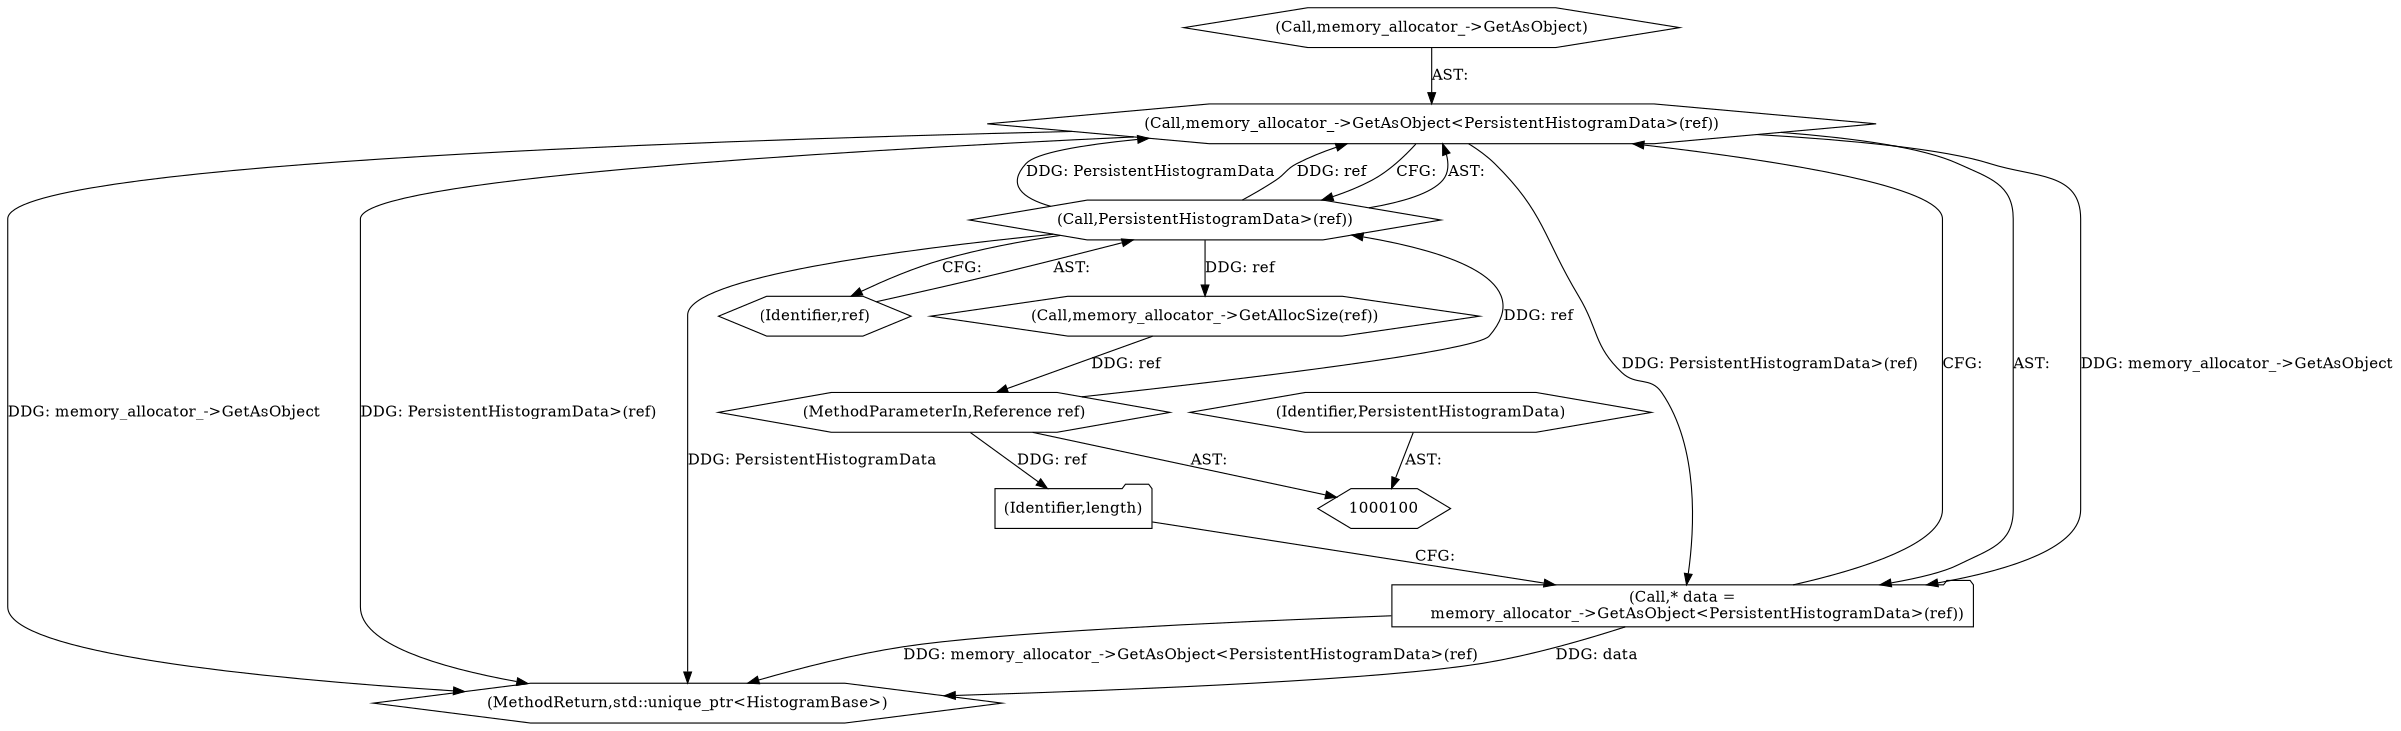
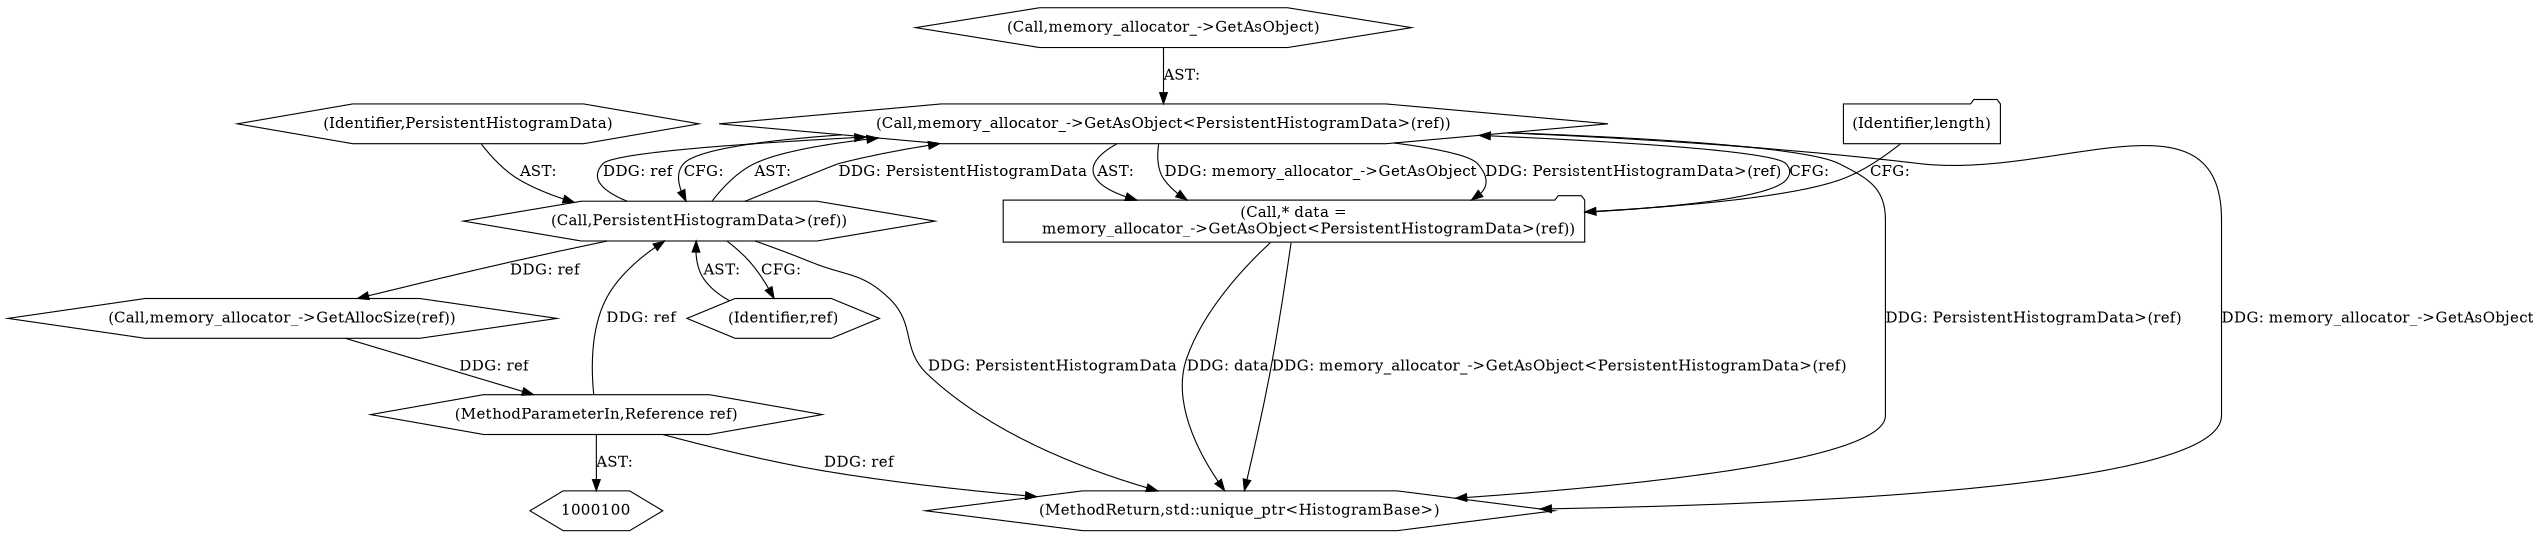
edge "(Identifier,PersistentHistogramData)" -> "1000100": now "(Identifier,PersistentHistogramData)" -> "(Call,PersistentHistogramData>(ref))"
edge "(MethodParameterIn,Reference ref)" -> "(Identifier,length)": now "(MethodParameterIn,Reference ref)" -> "(MethodReturn,std::unique_ptr<HistogramBase>)"
